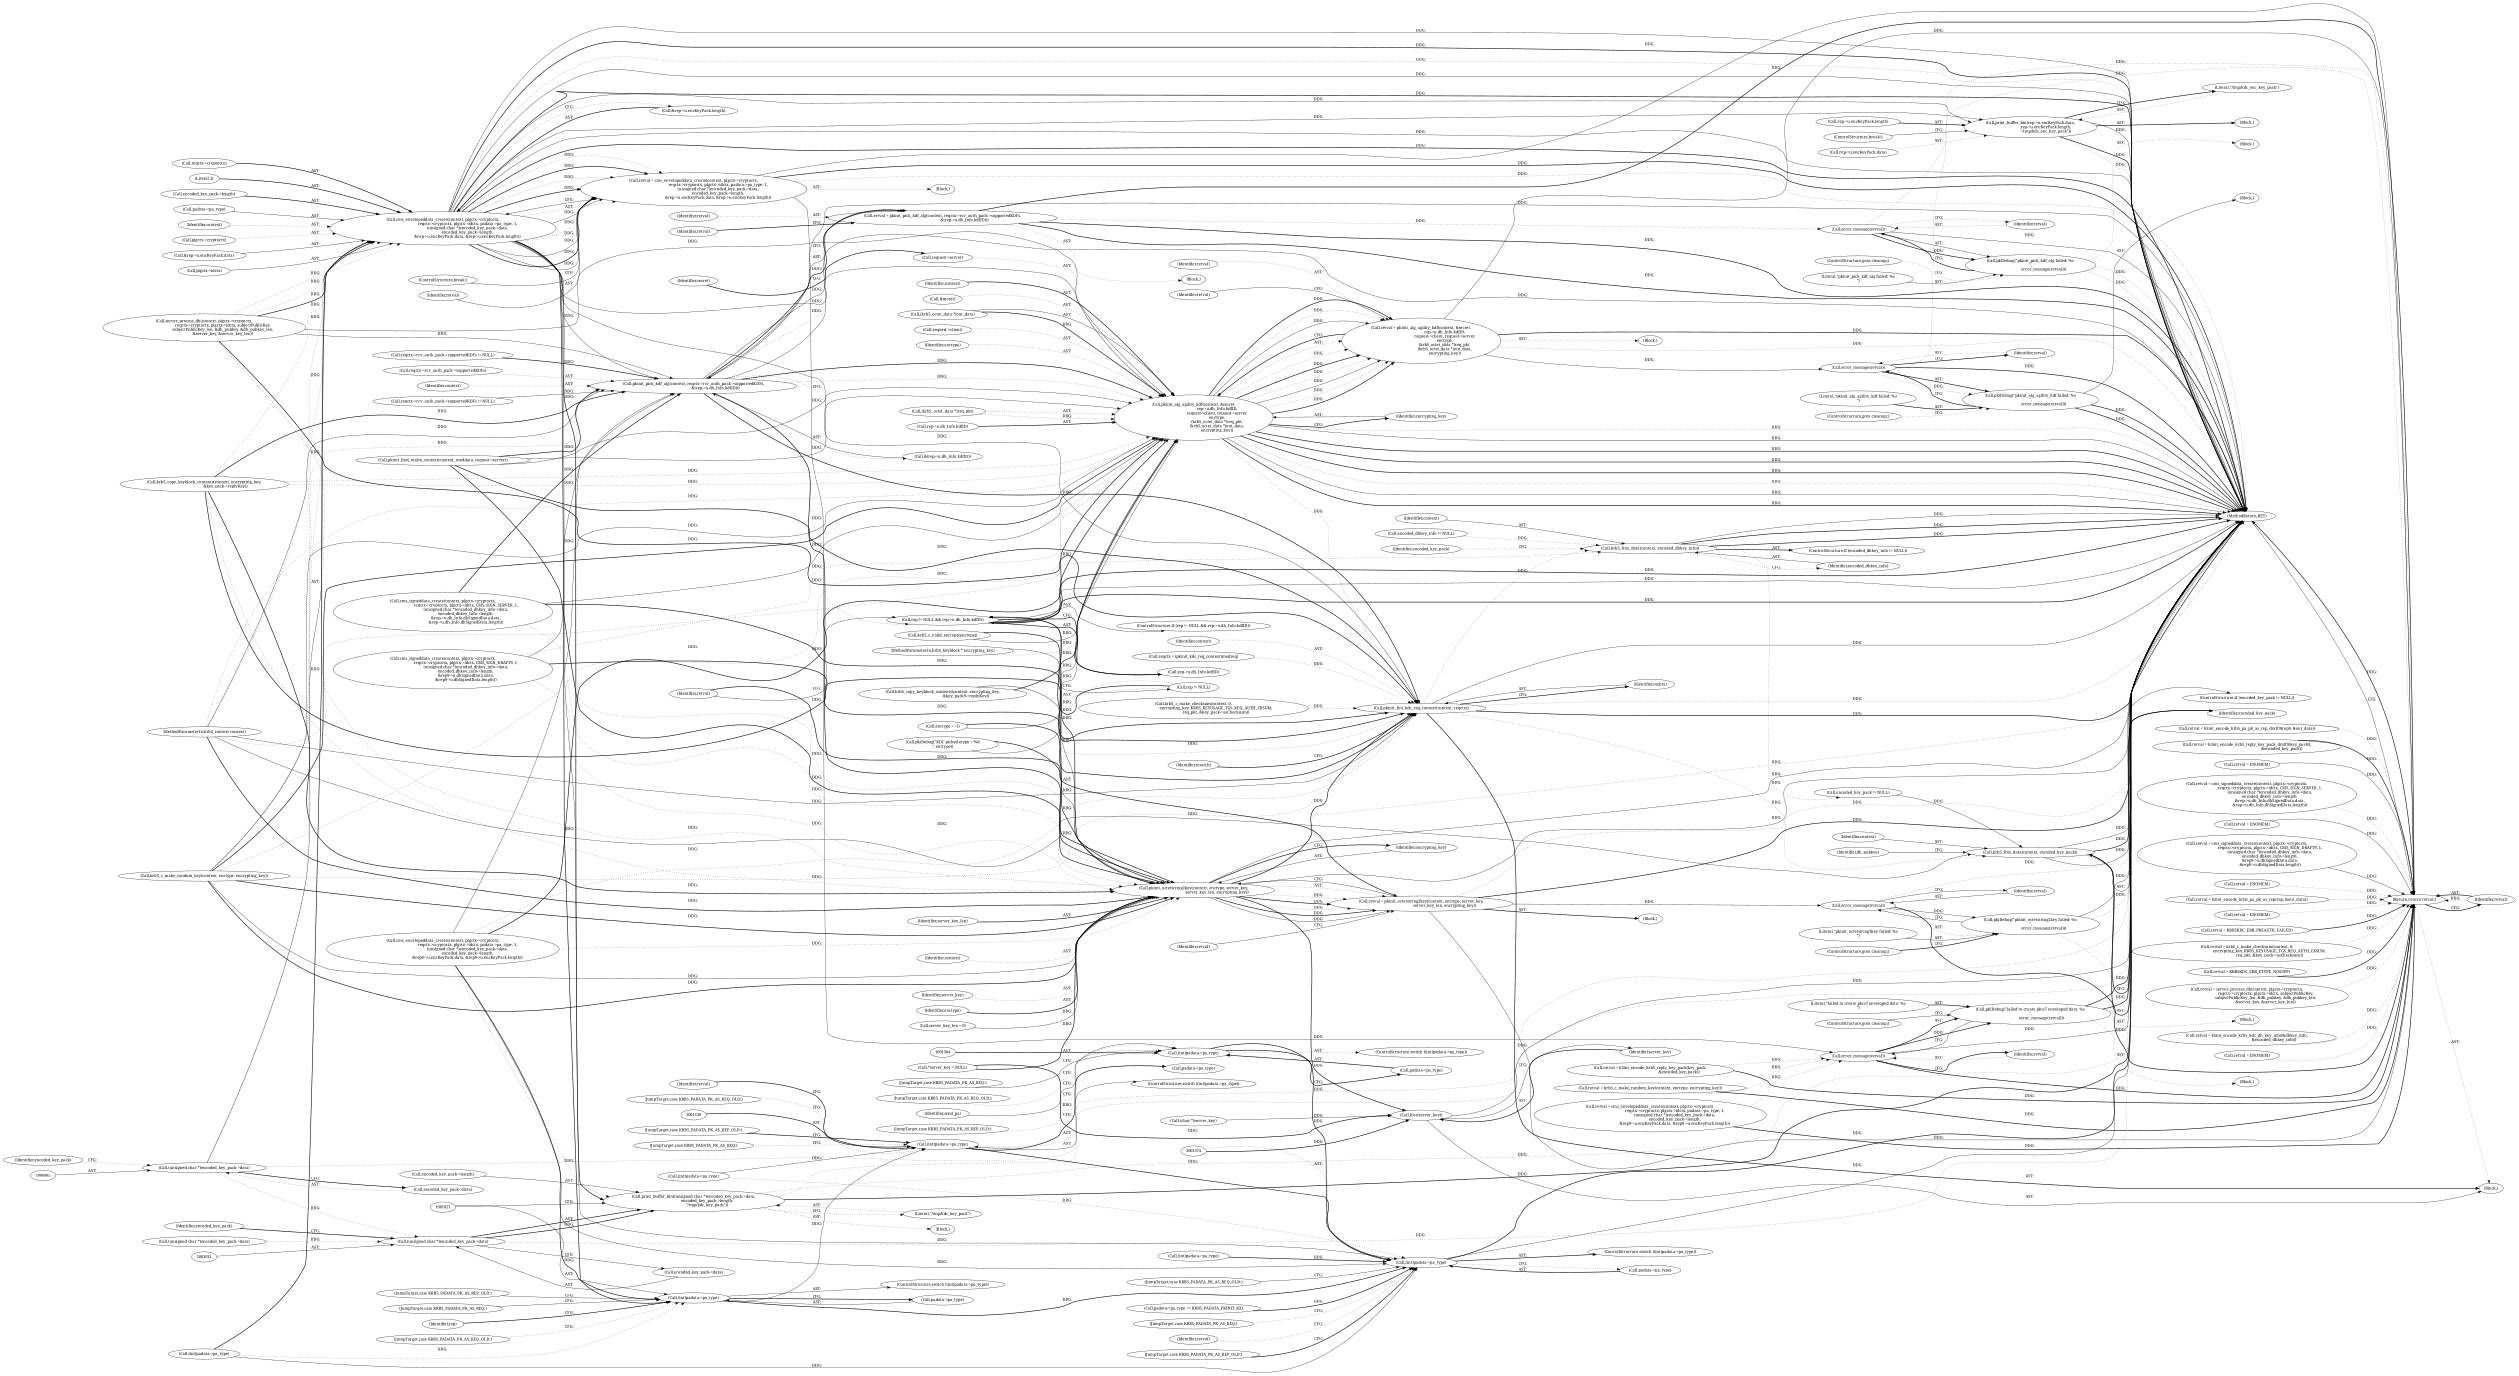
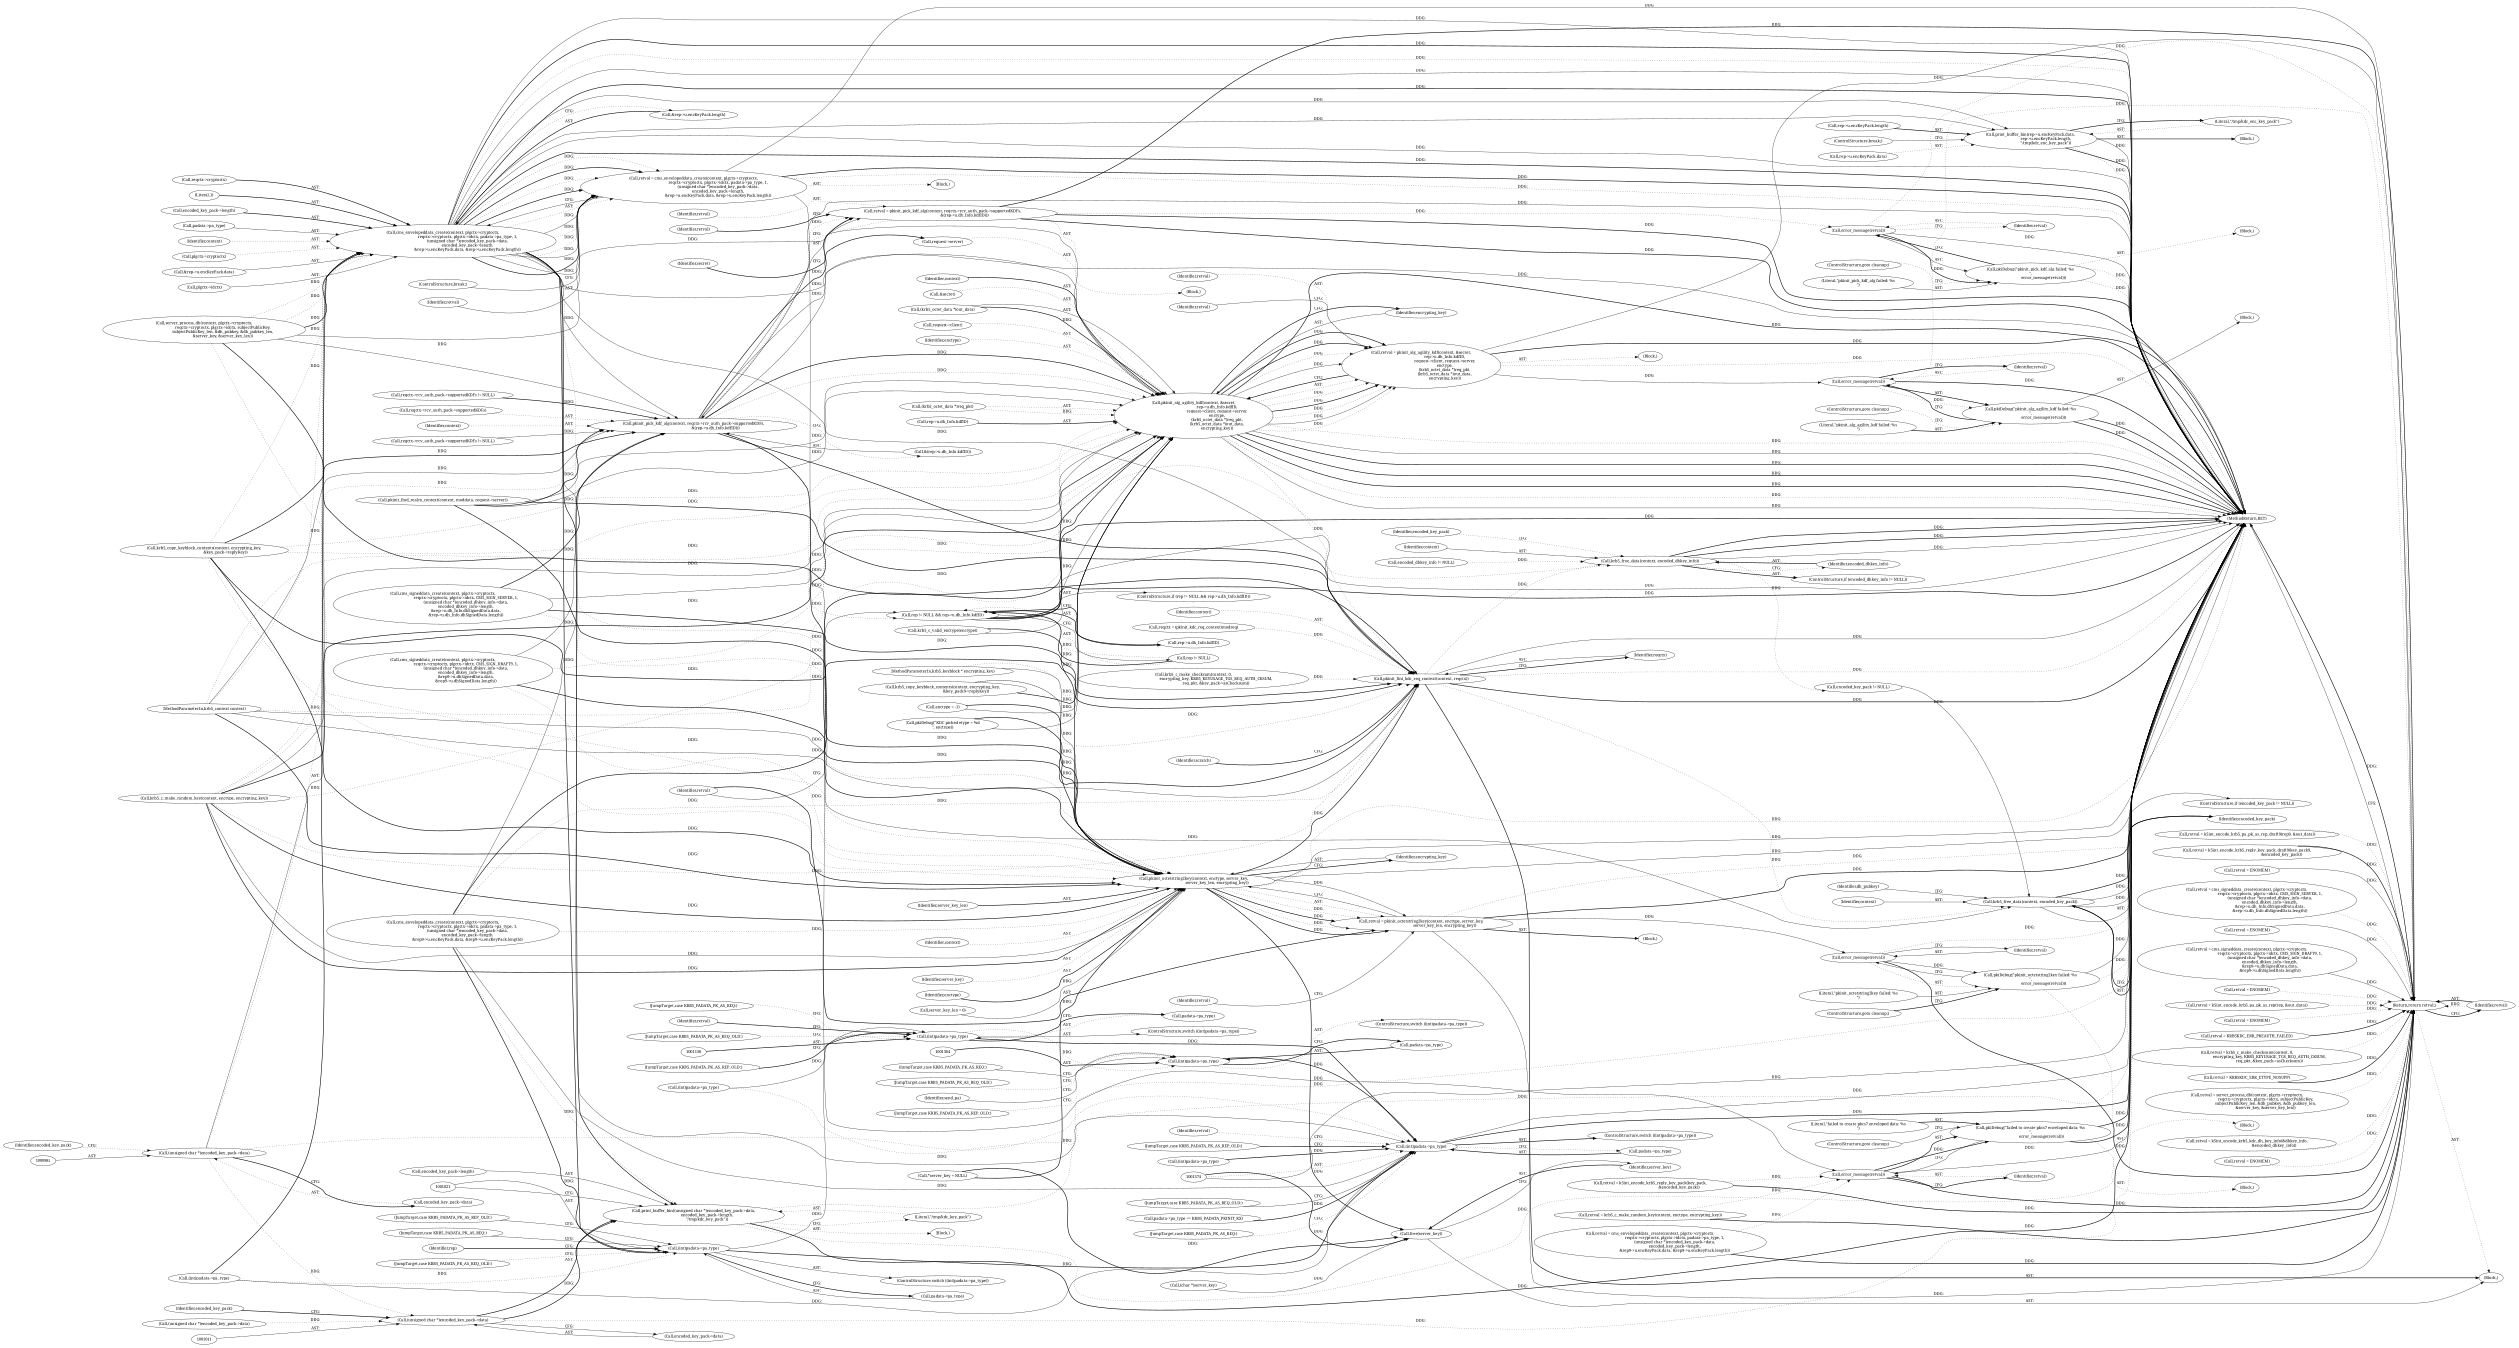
edge "(Identifier,encoded_dhkey_info)" -> "(Call,krb5_free_data(context, encoded_dhkey_info))": style solid -> bold
edge "(Call,free(server_key))" -> "(MethodReturn,RET)": now "1001374" -> "(MethodReturn,RET)"
